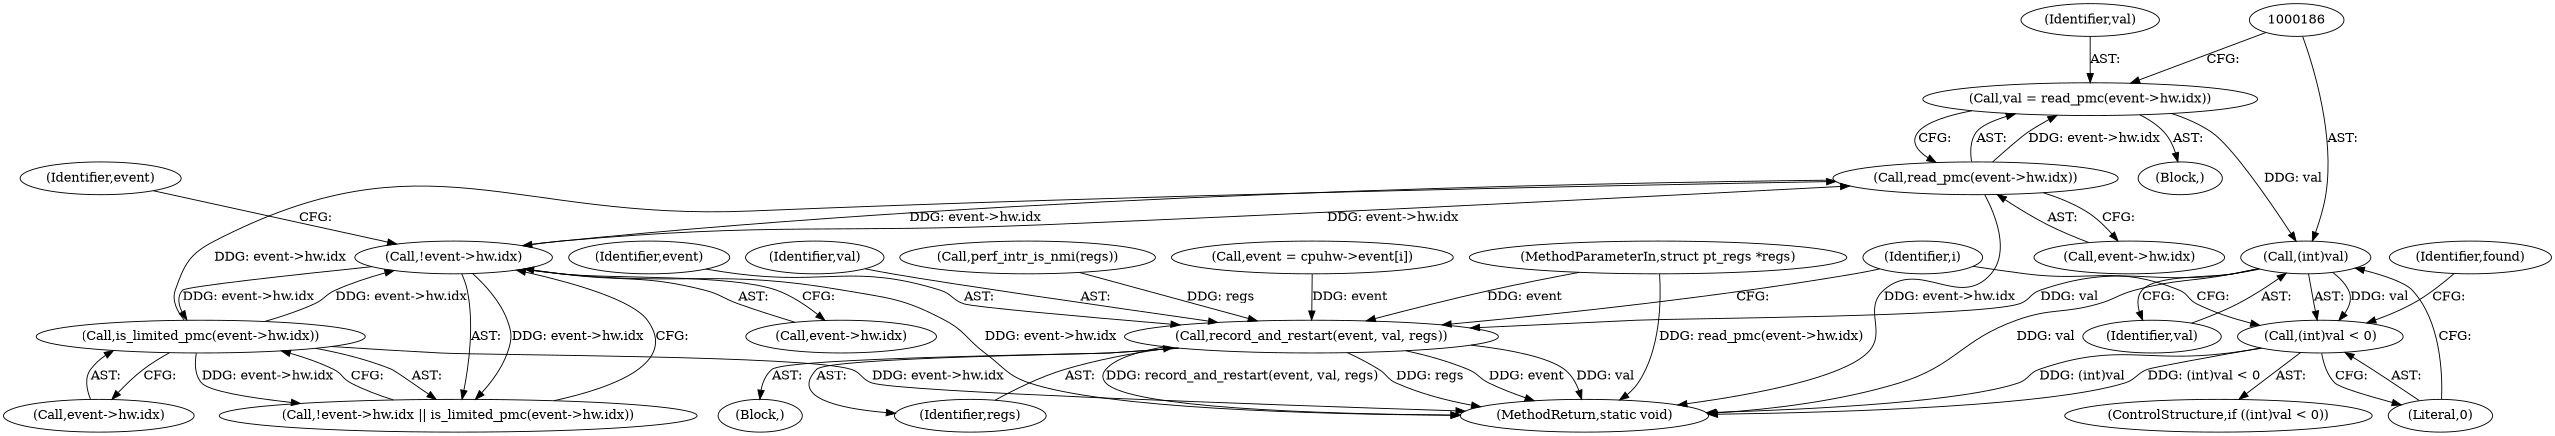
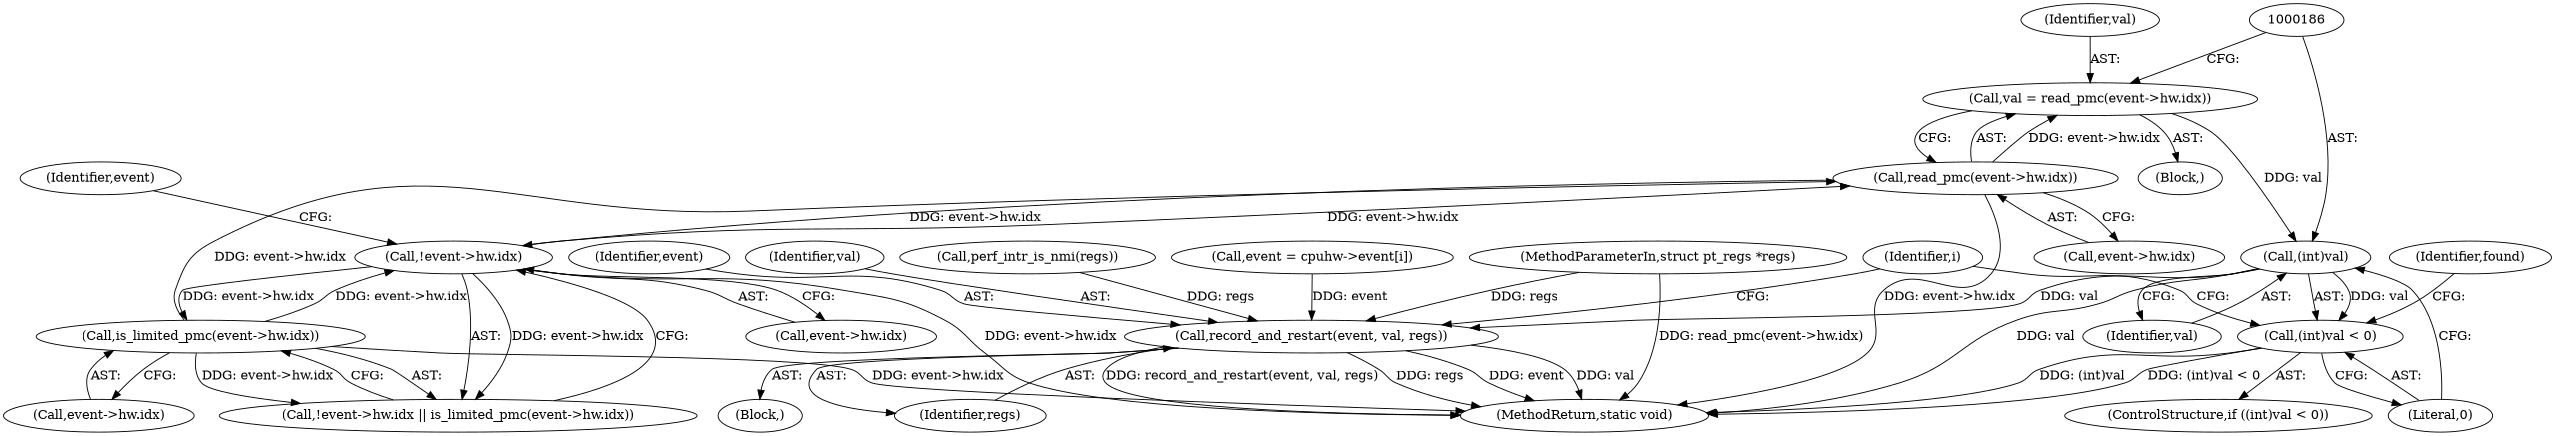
edge "(MethodParameterIn,struct pt_regs *regs)" -> "(Call,record_and_restart(event, val, regs))": label "DDG: event" -> "DDG: regs"
